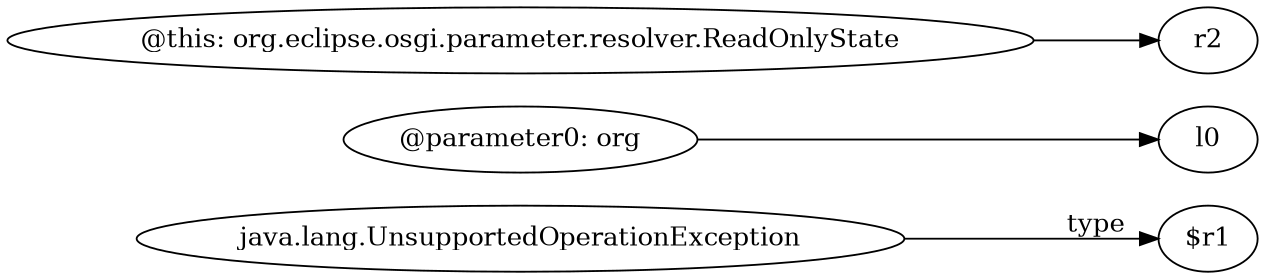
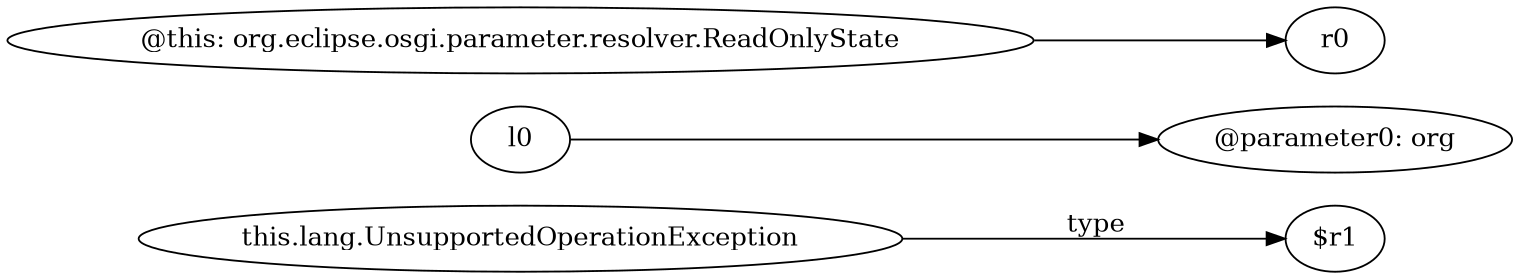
node "r2": label "r2" -> "r0"
edge "@parameter0: org" -> "l0": reversed
node "java.lang.UnsupportedOperationException": label "java.lang.UnsupportedOperationException" -> "this.lang.UnsupportedOperationException"
